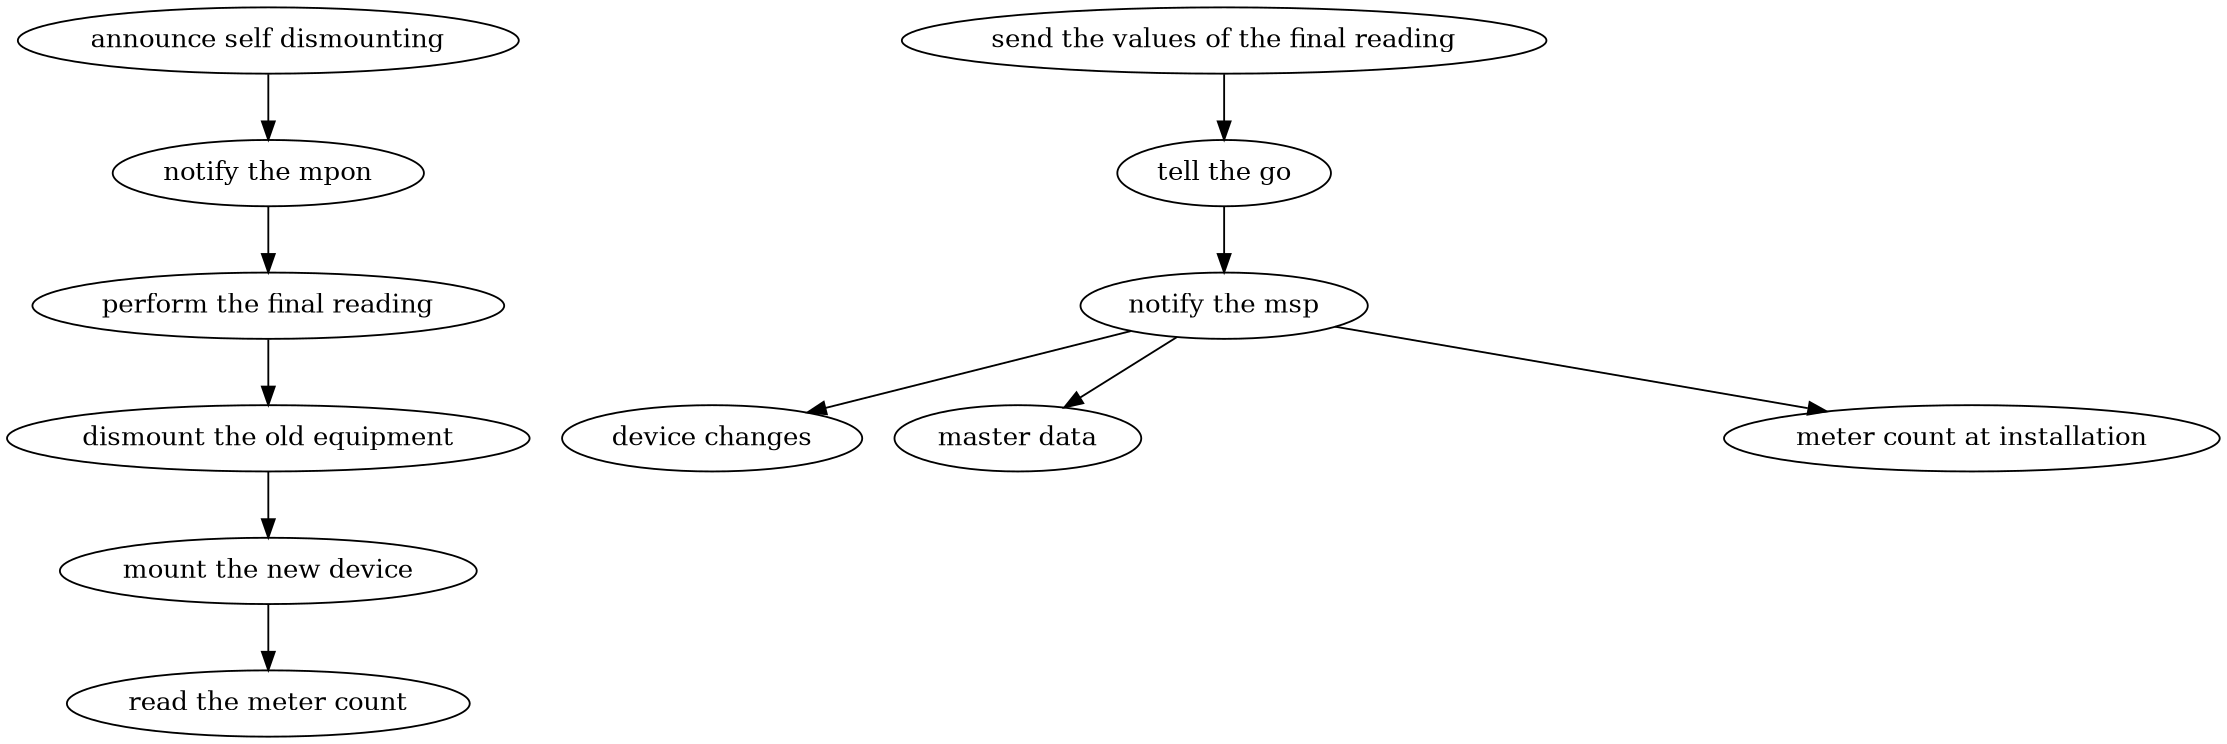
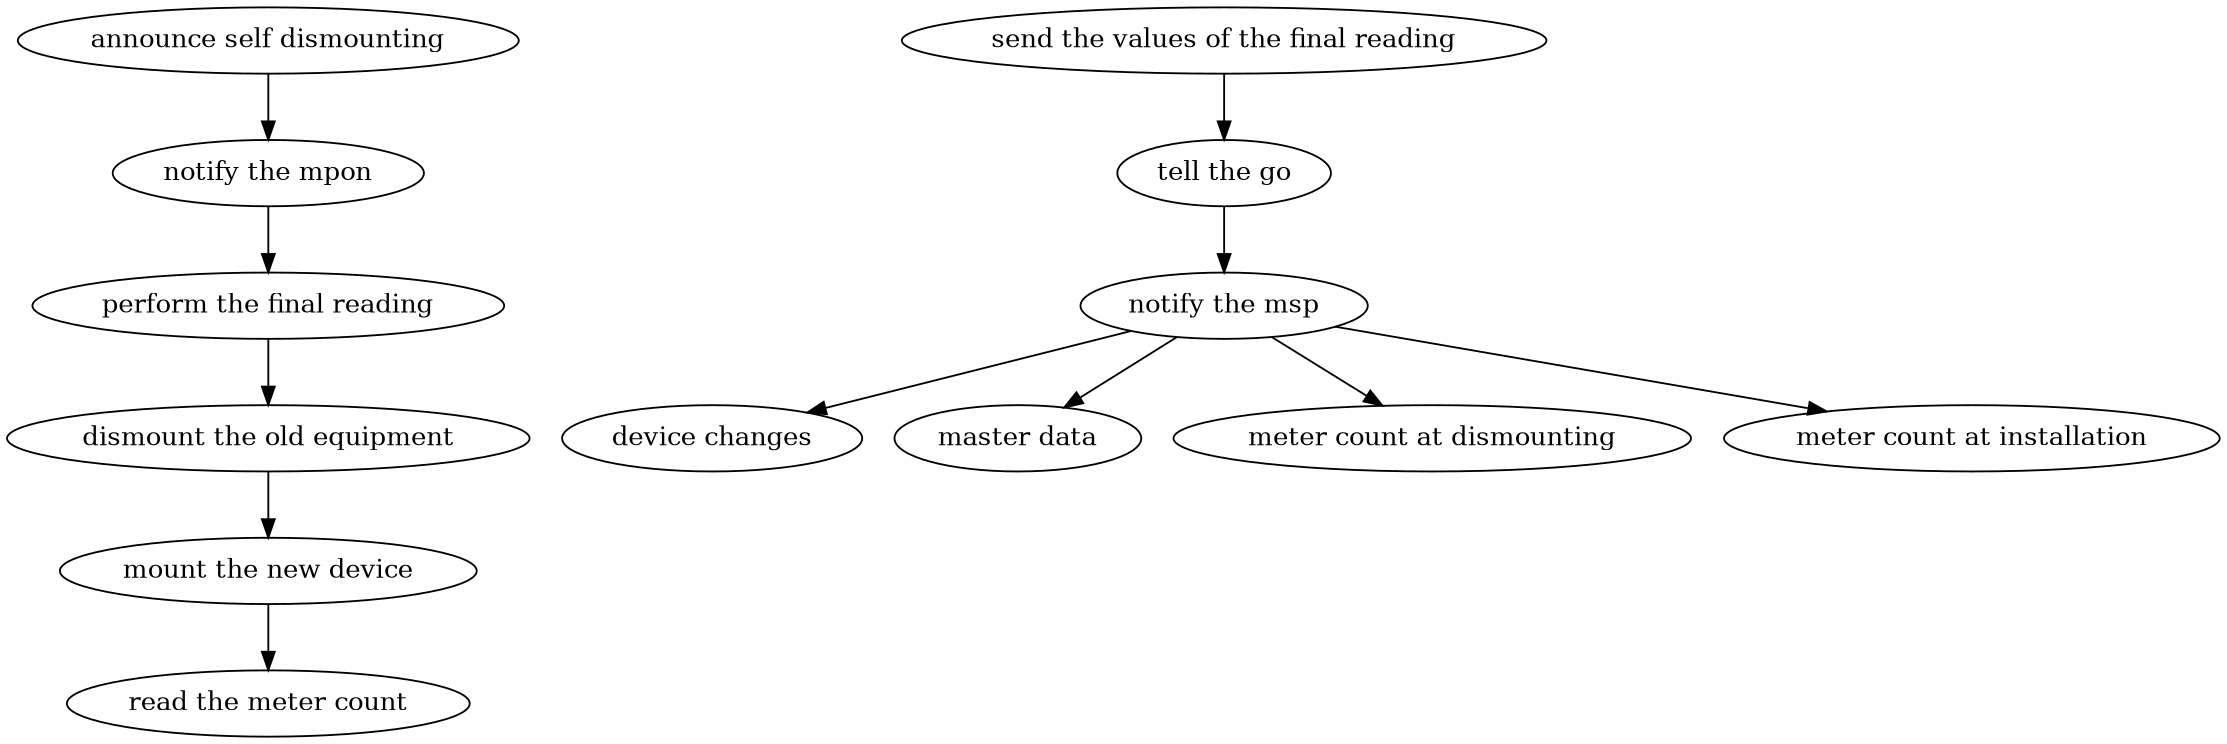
node "meter count at dismounting": added
